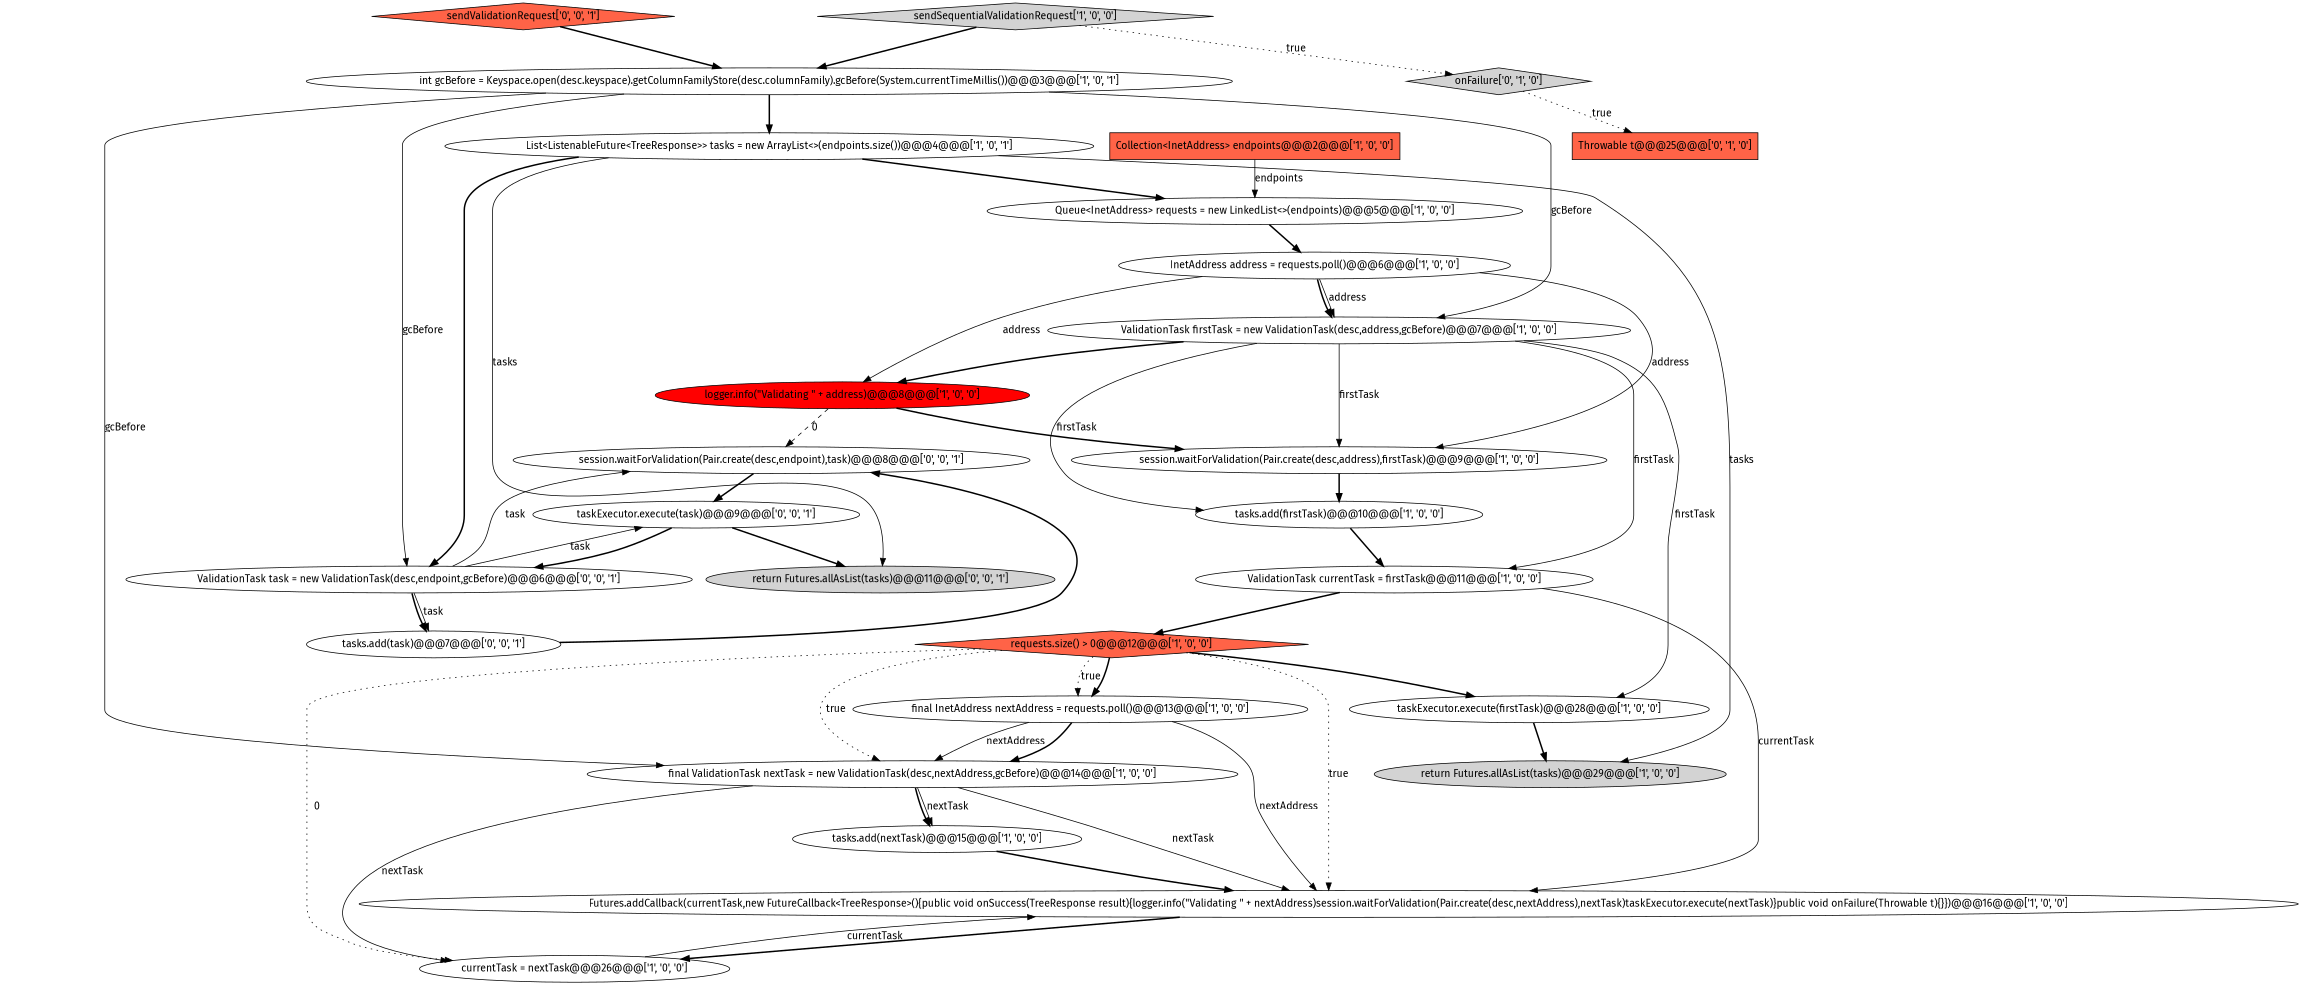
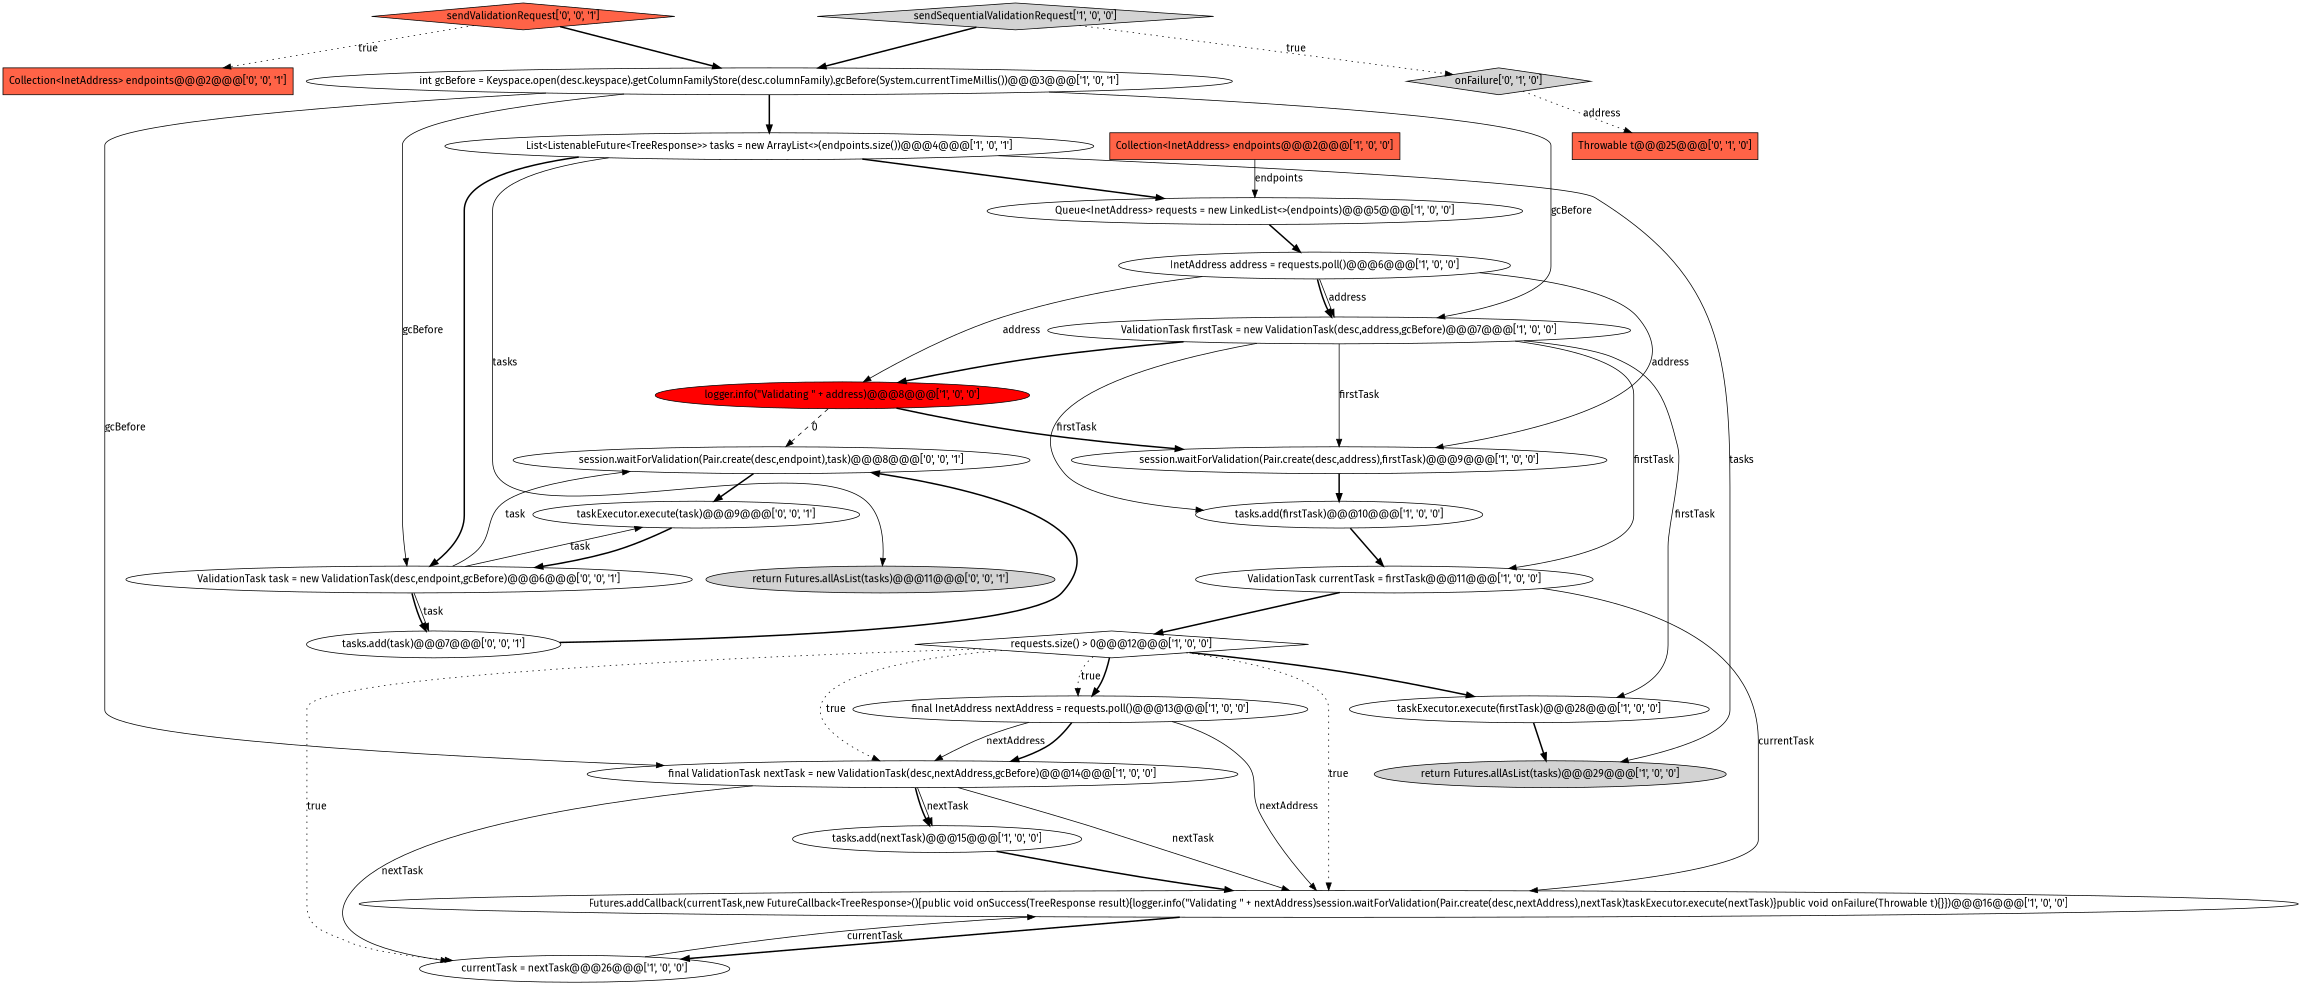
node "Collection<InetAddress> endpoints@@@2@@@['0', '0', '1']": added
edge "onFailure['0', '1', '0']" -> "Throwable t@@@25@@@['0', '1', '0']": label "true" -> "address"
edge "taskExecutor.execute(task)@@@9@@@['0', '0', '1']" -> "return Futures.allAsList(tasks)@@@11@@@['0', '0', '1']": removed
node "requests.size() > 0@@@12@@@['1', '0', '0']": fillcolor tomato -> white
edge "requests.size() > 0@@@12@@@['1', '0', '0']" -> "currentTask = nextTask@@@26@@@['1', '0', '0']": label "0" -> "true"
